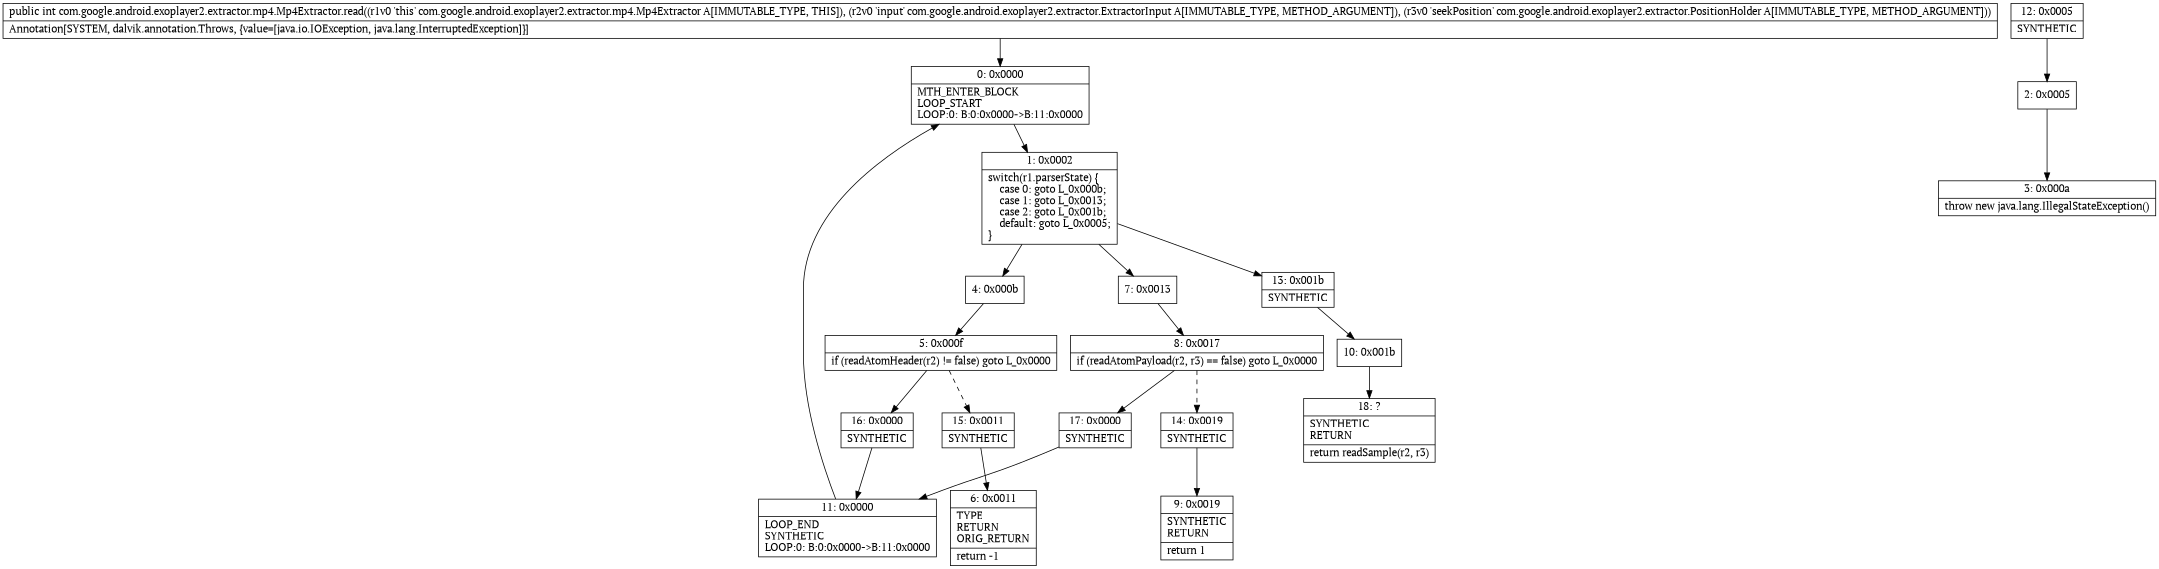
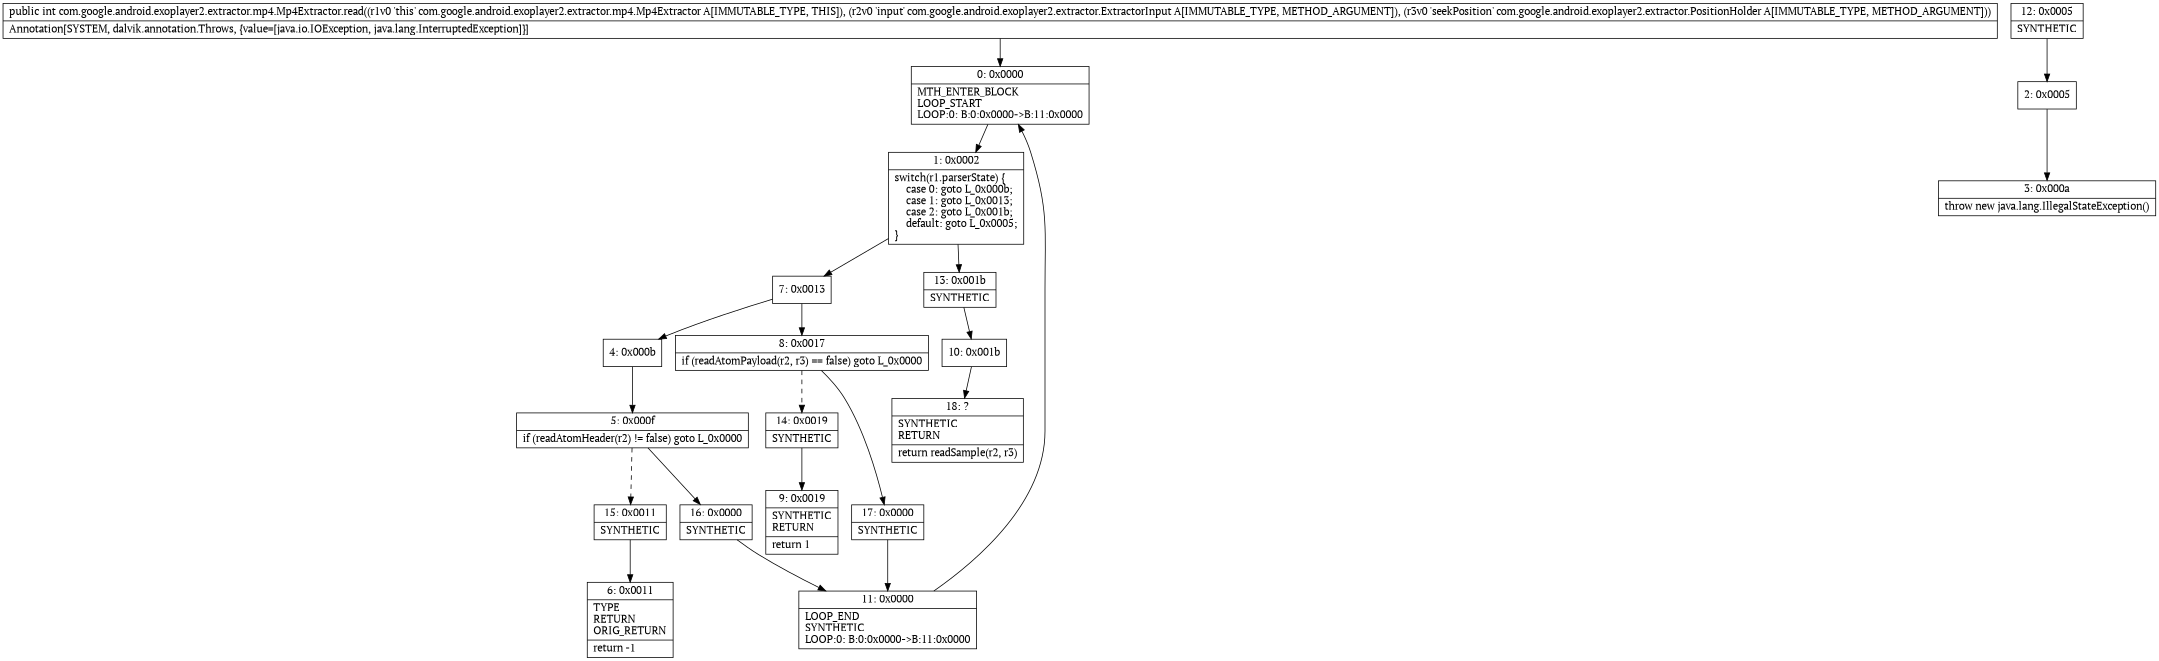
edge "1: 0x0002" -> "4: 0x000b": now "7: 0x0013" -> "4: 0x000b"
